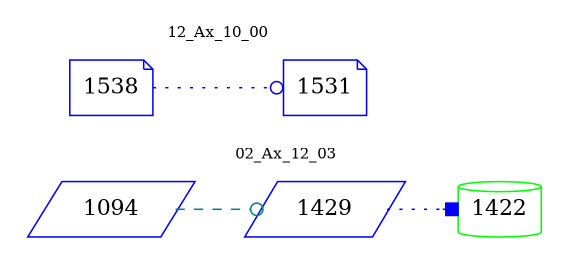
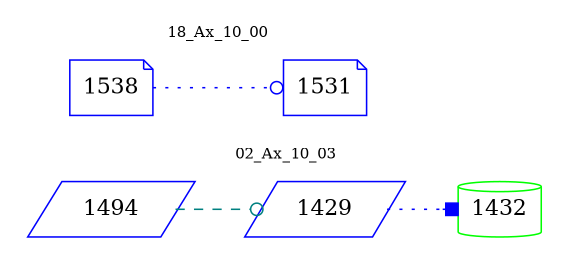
cluster "12_Ax_10_00": label "12_Ax_10_00" -> "18_Ax_10_00"
cluster "02_Ax_12_03": label "02_Ax_12_03" -> "02_Ax_10_03"
node "1094": label "1094" -> "1494"
node "1422": label "1422" -> "1432"
